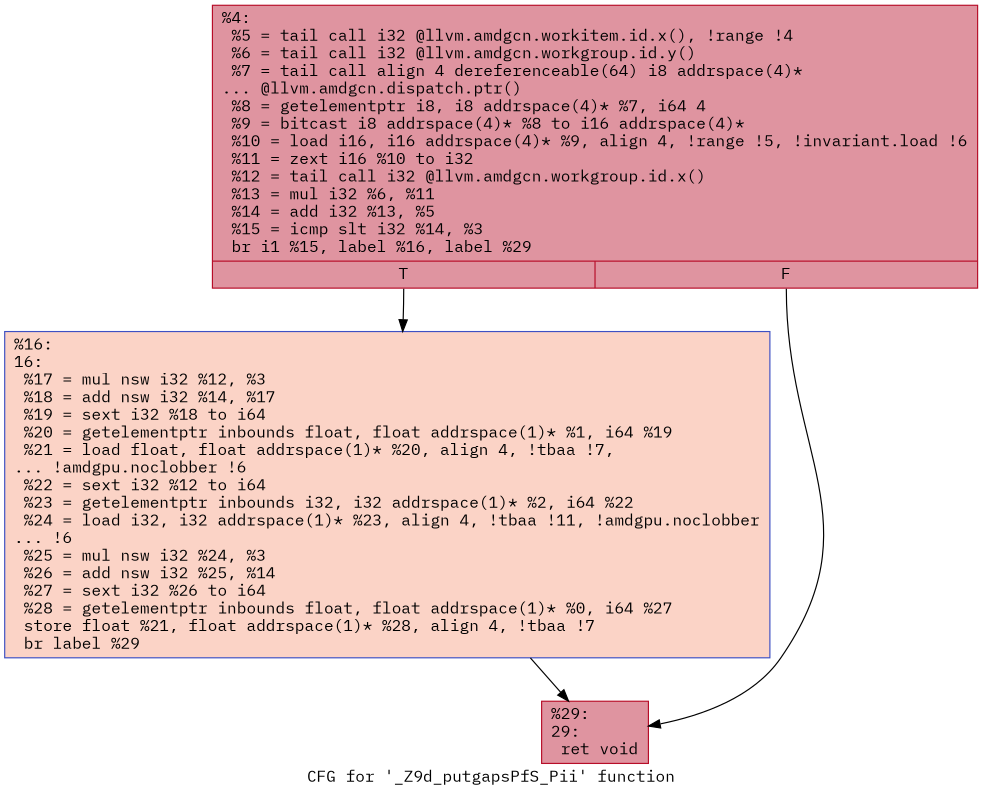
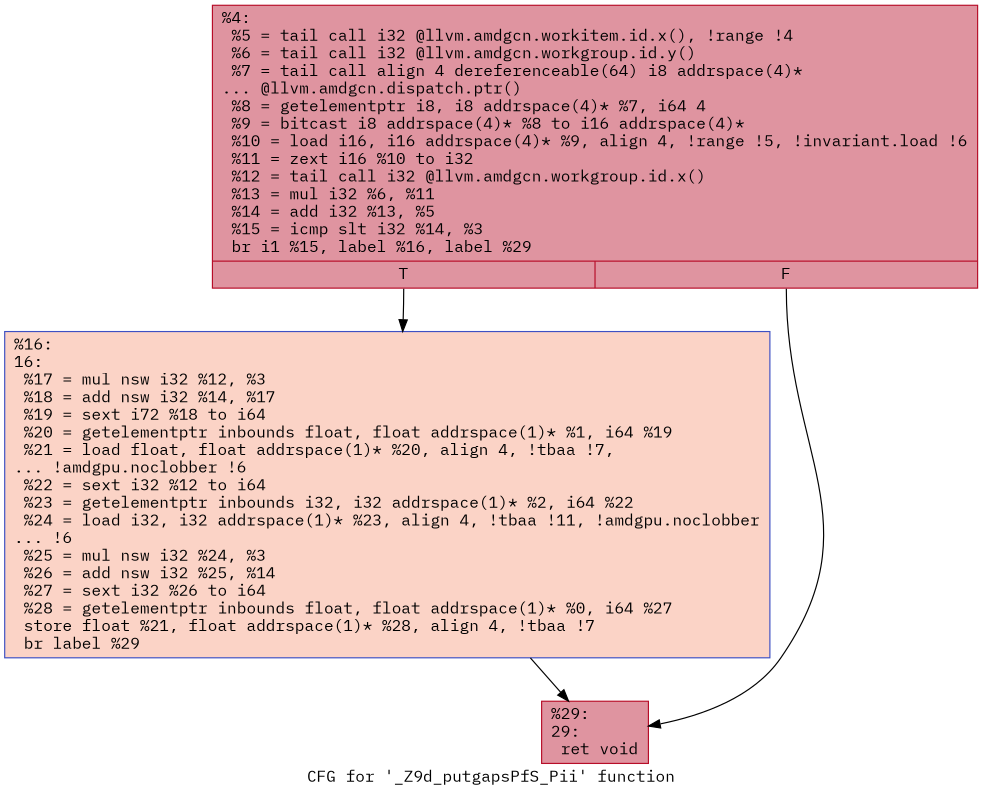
node "%16:": text "%19 = sext i32 %18 to i64" -> "%19 = sext i72 %18 to i64"
